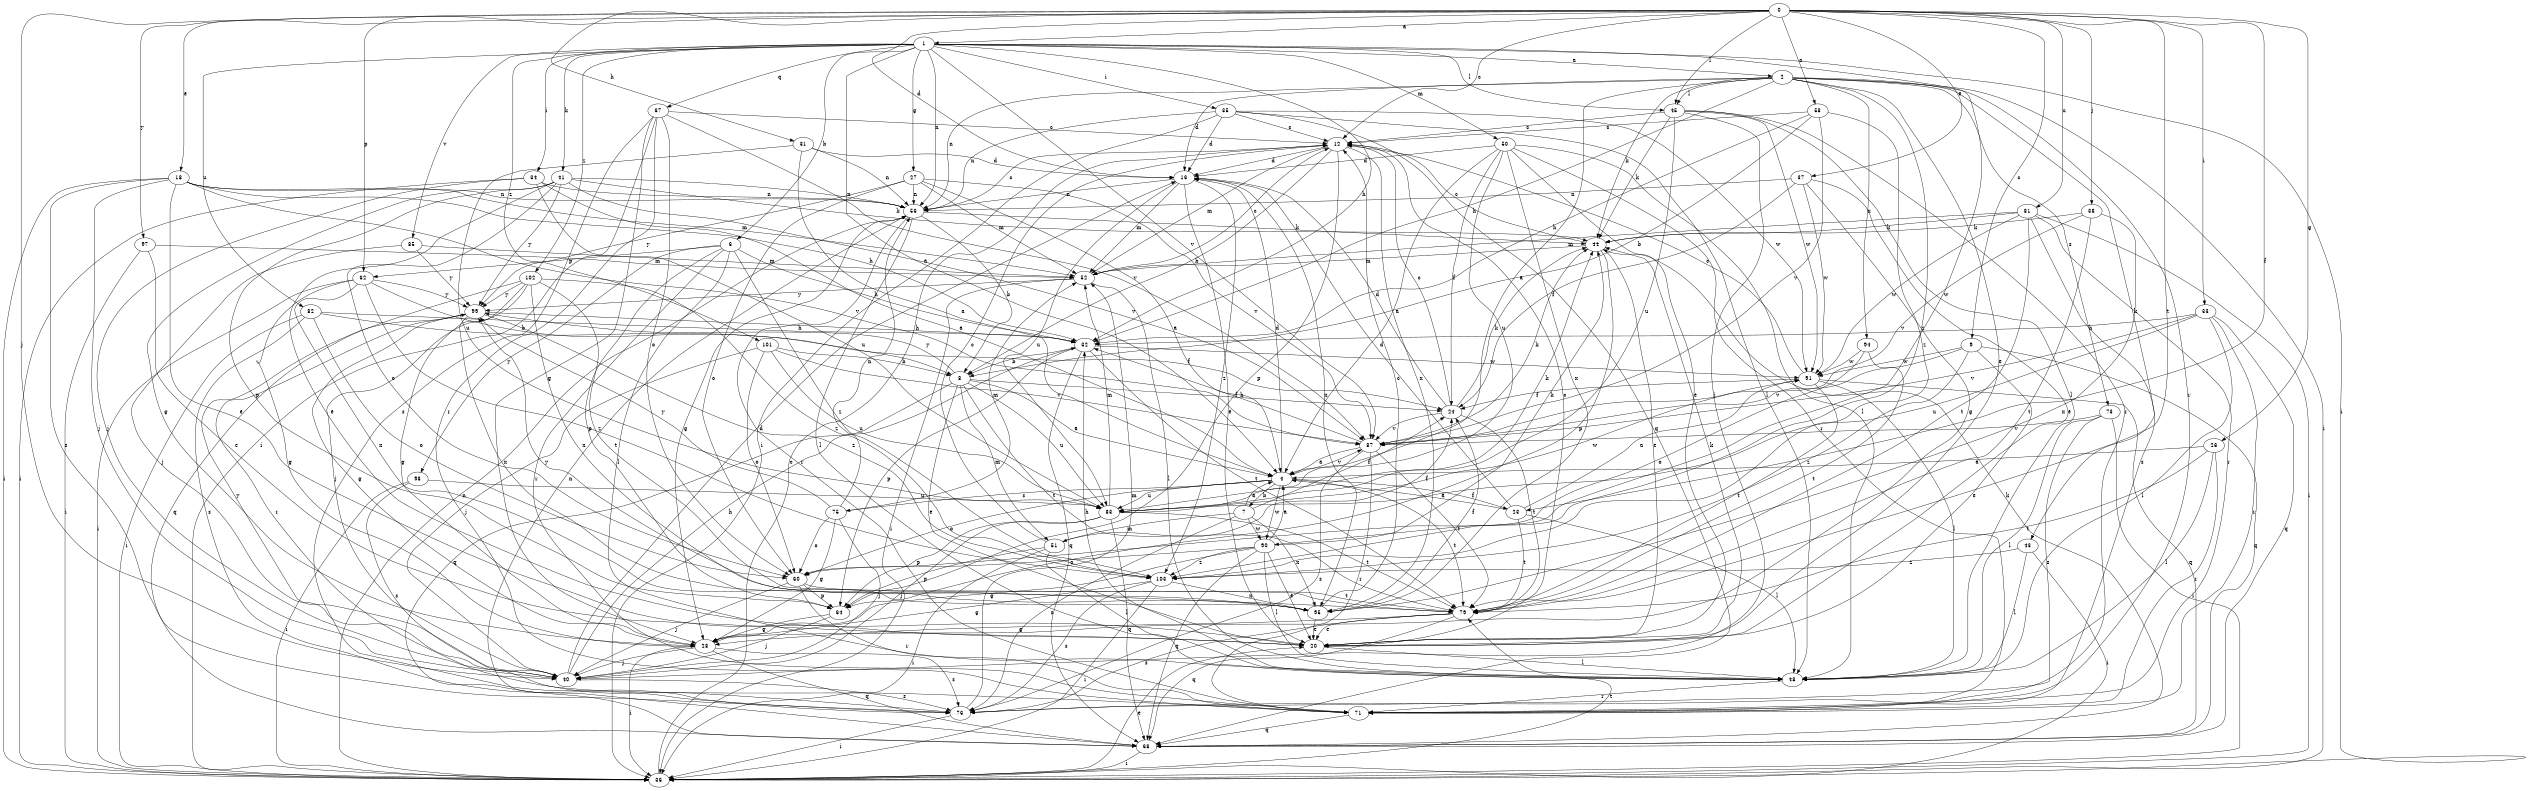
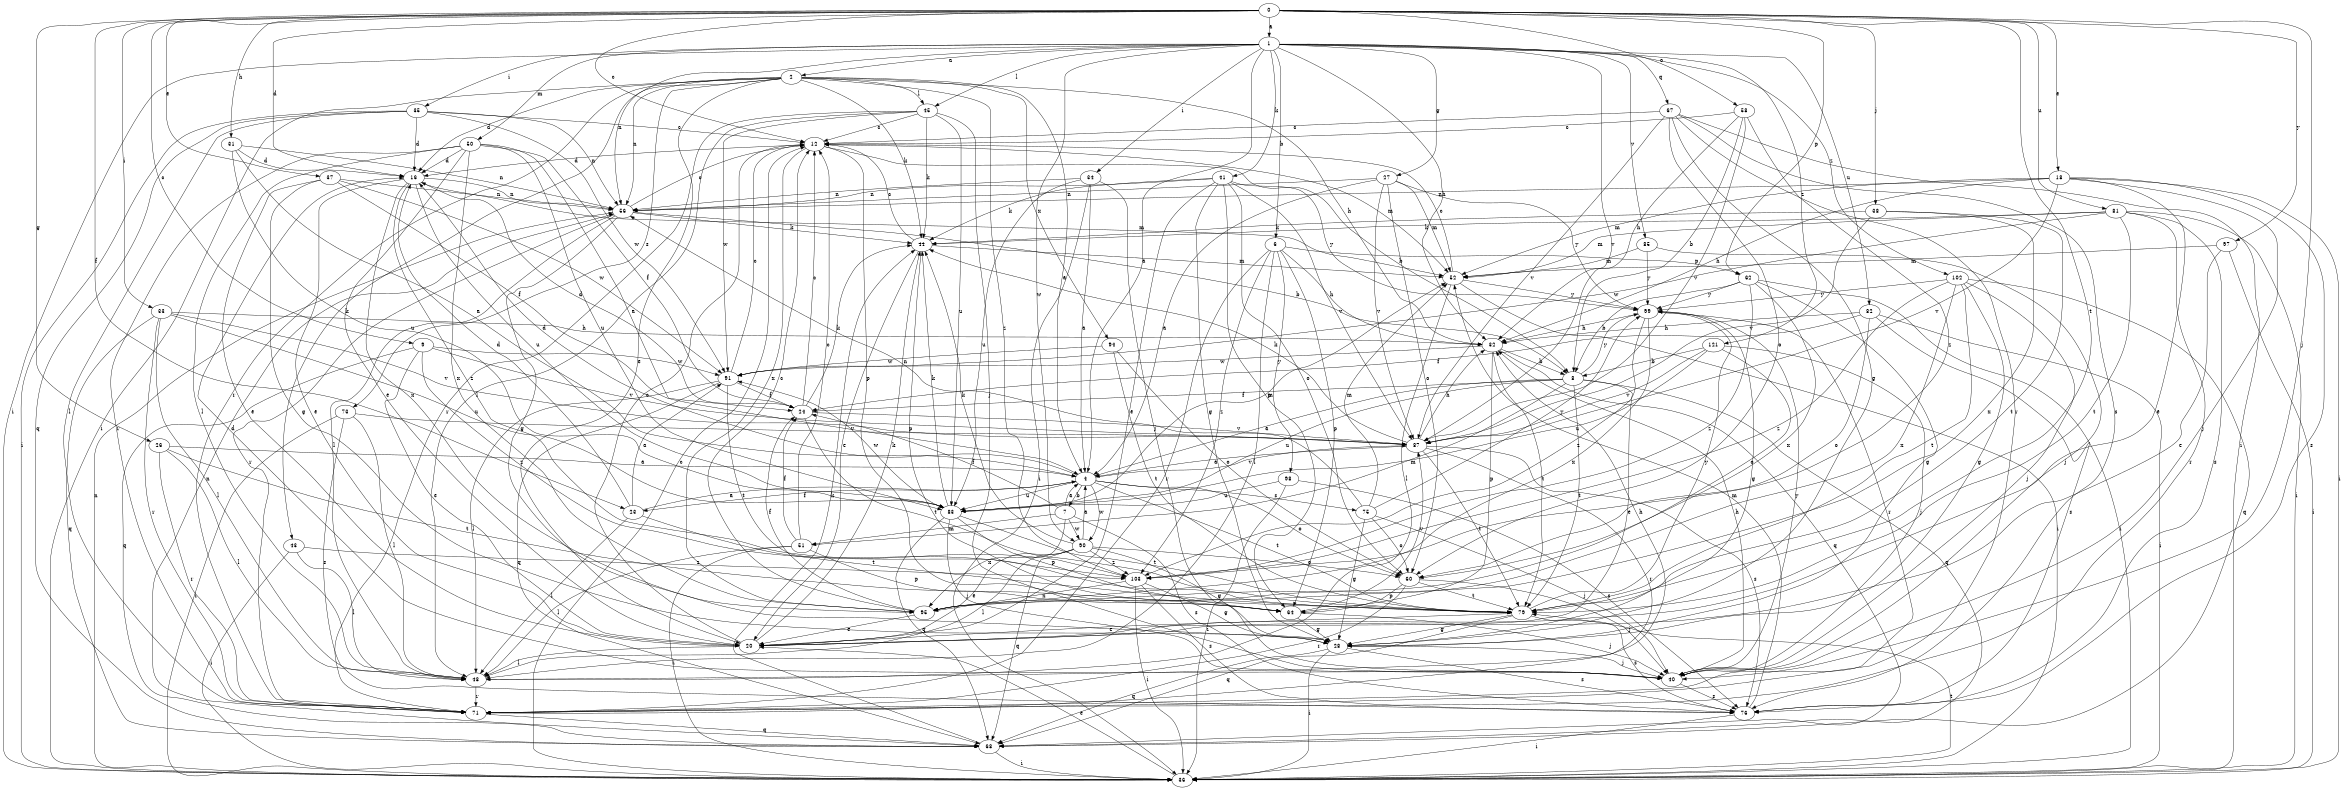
edge "0" -> "45": removed, label "l"
edge "35" -> "48": now "35" -> "71"
node "101": label "101" -> "121"
edge "64" -> "87": added, label "v"
